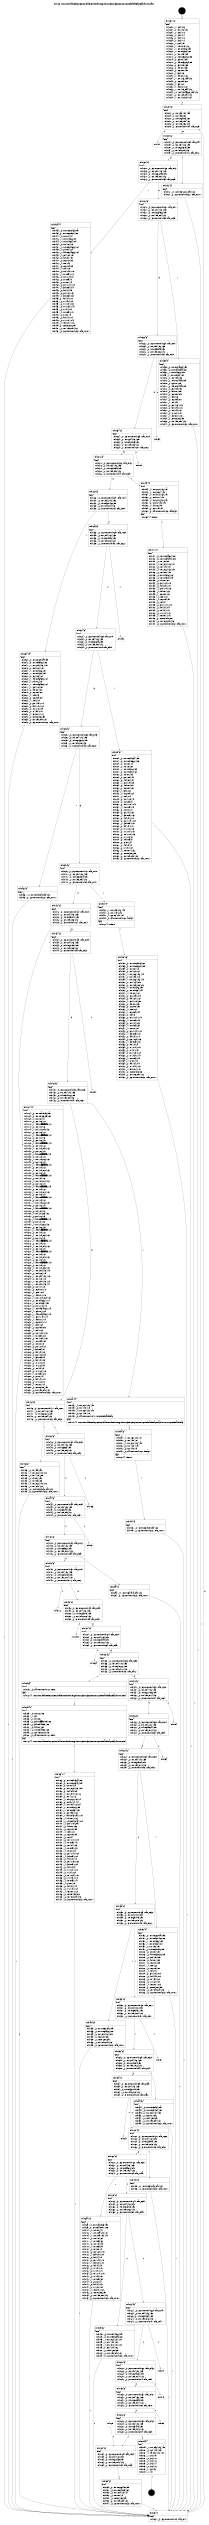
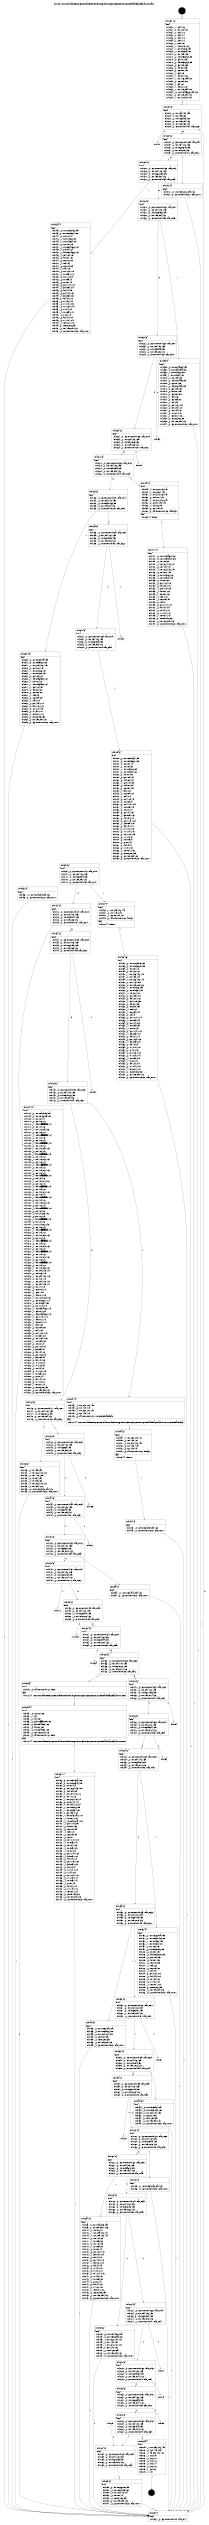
node "0x4013e0 [28]": removed
